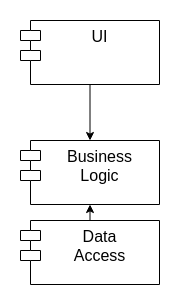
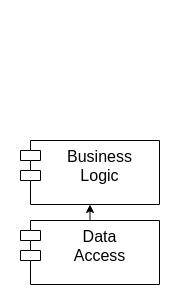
node "UI": removed
edge "UI" -> "Business Logic": removed
